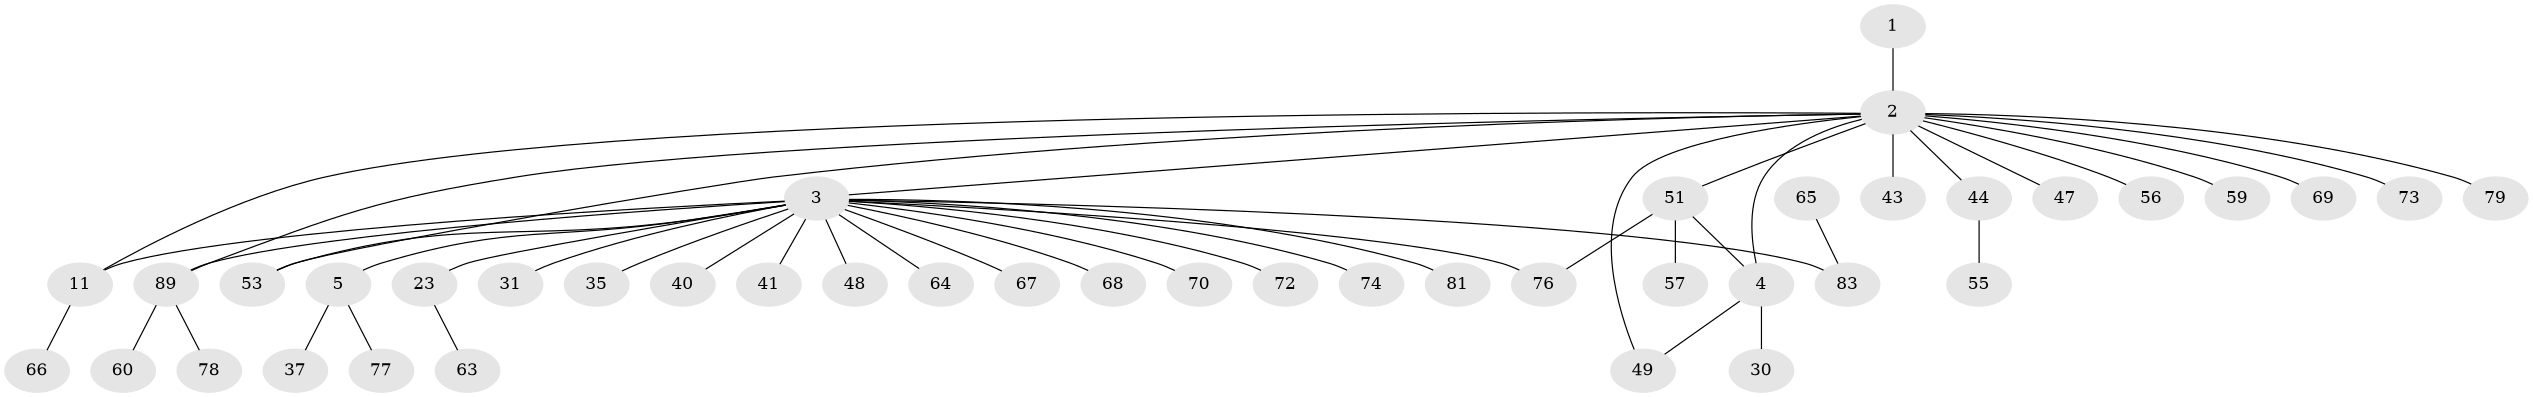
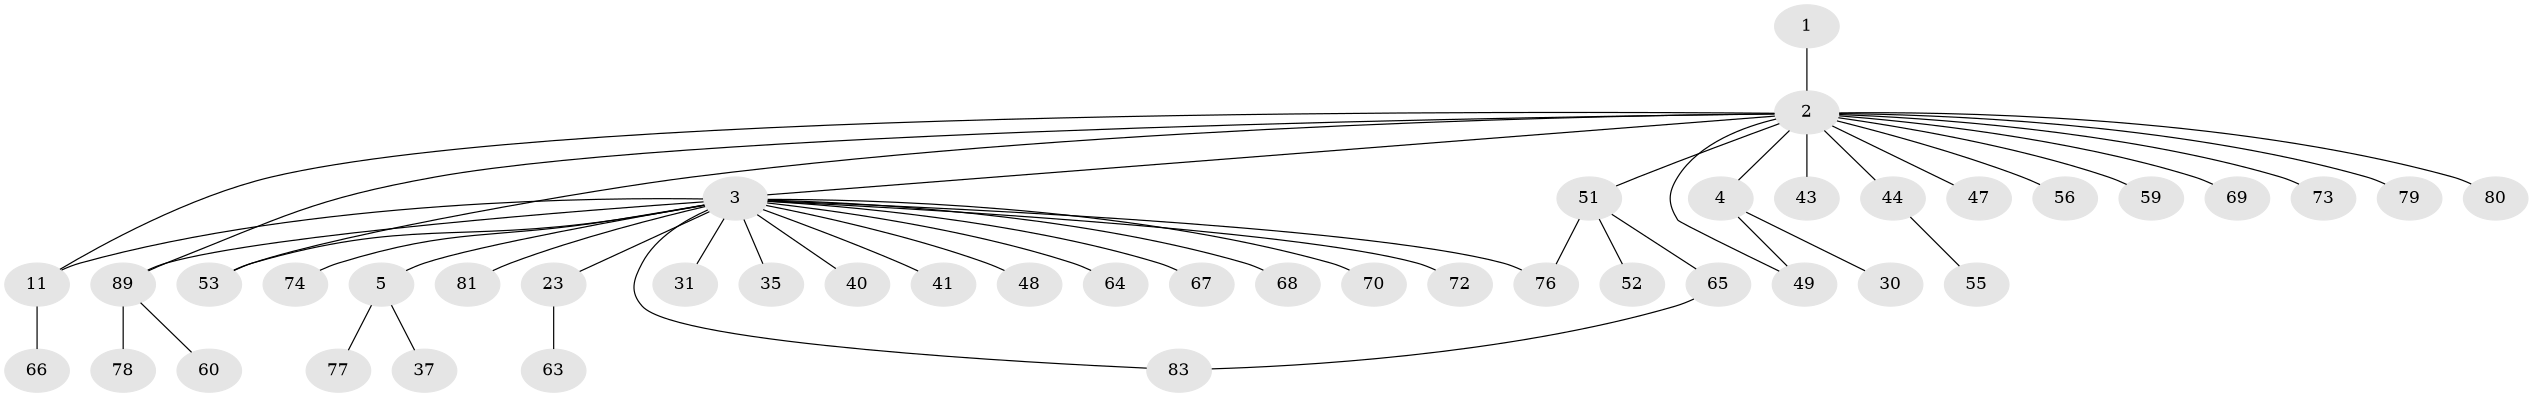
node "80": added
edge "51" -- "4": now "51" -- "65"
node "57": label "57" -> "52"
